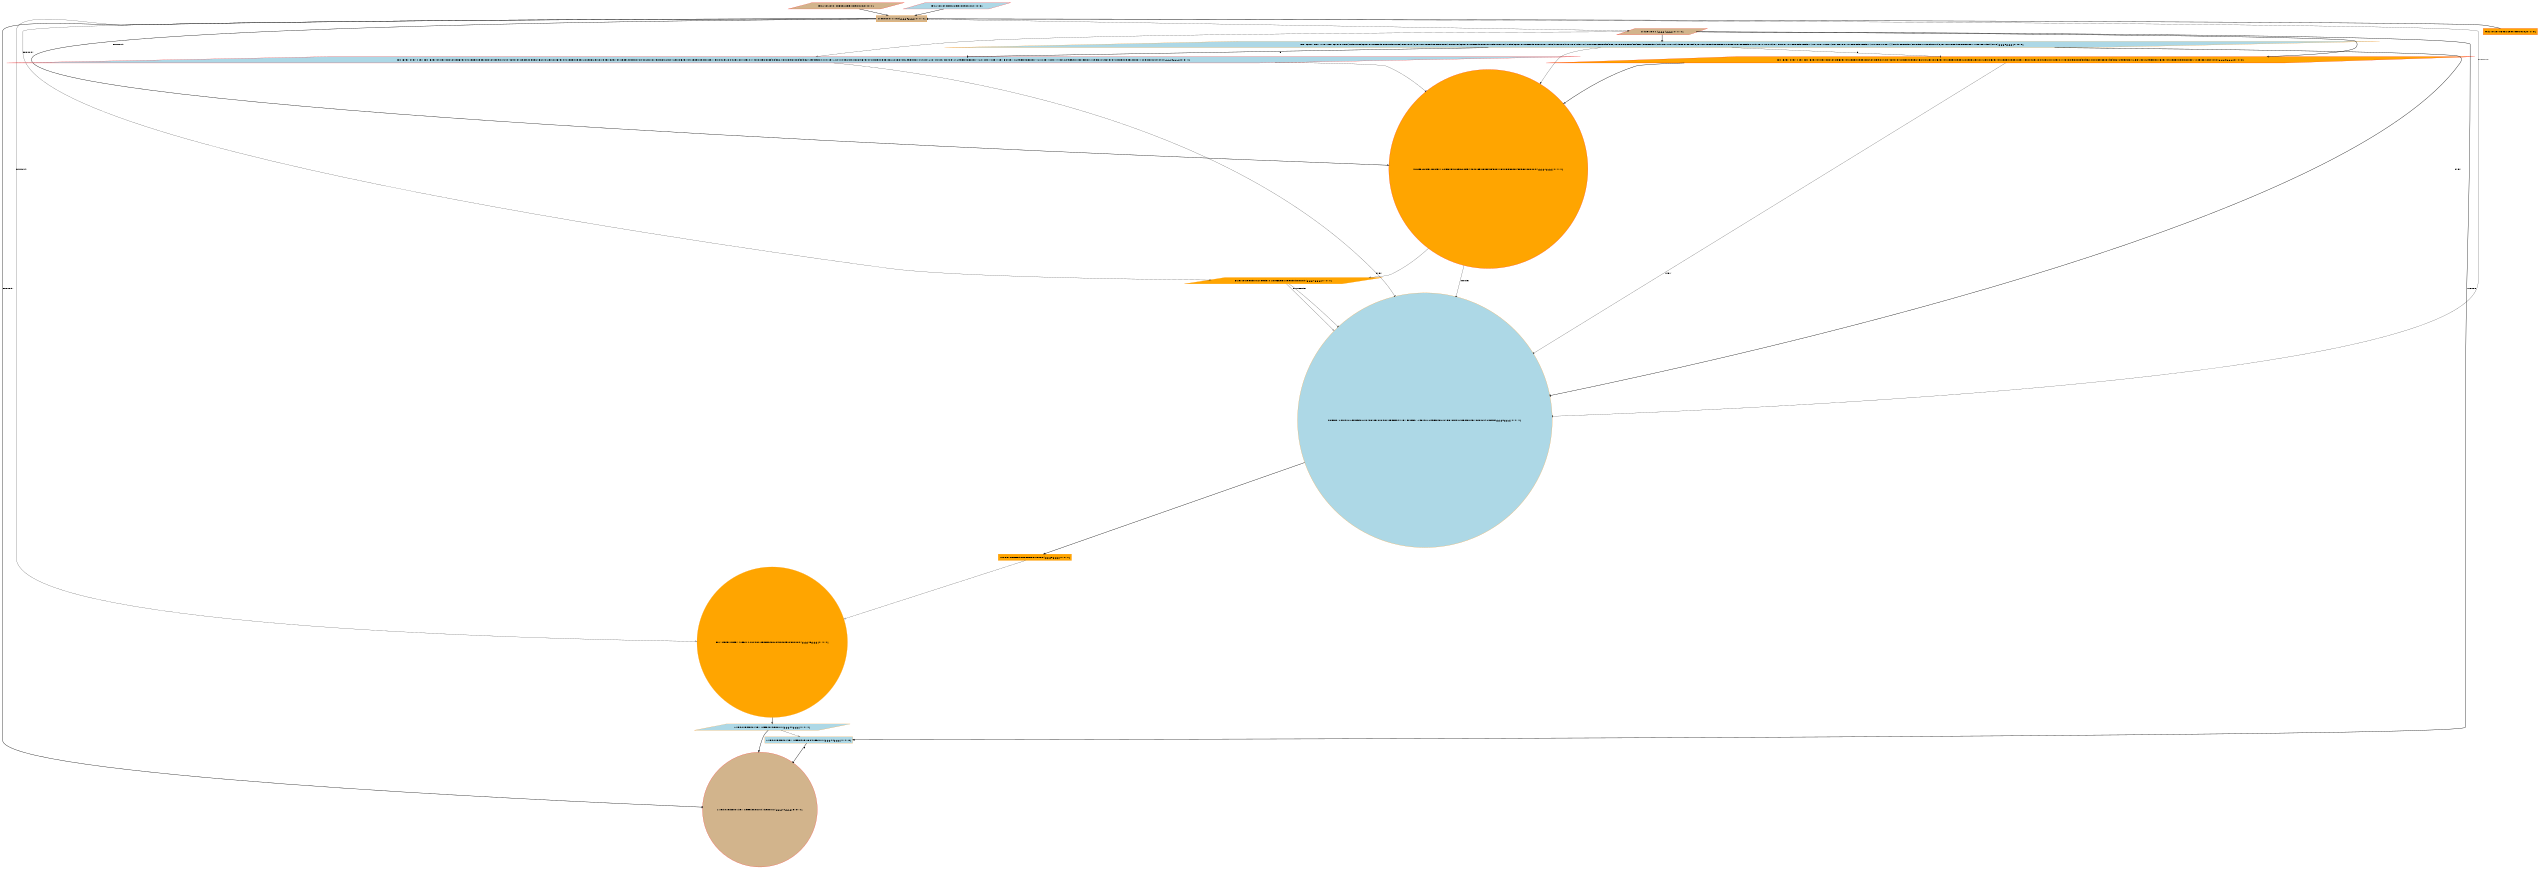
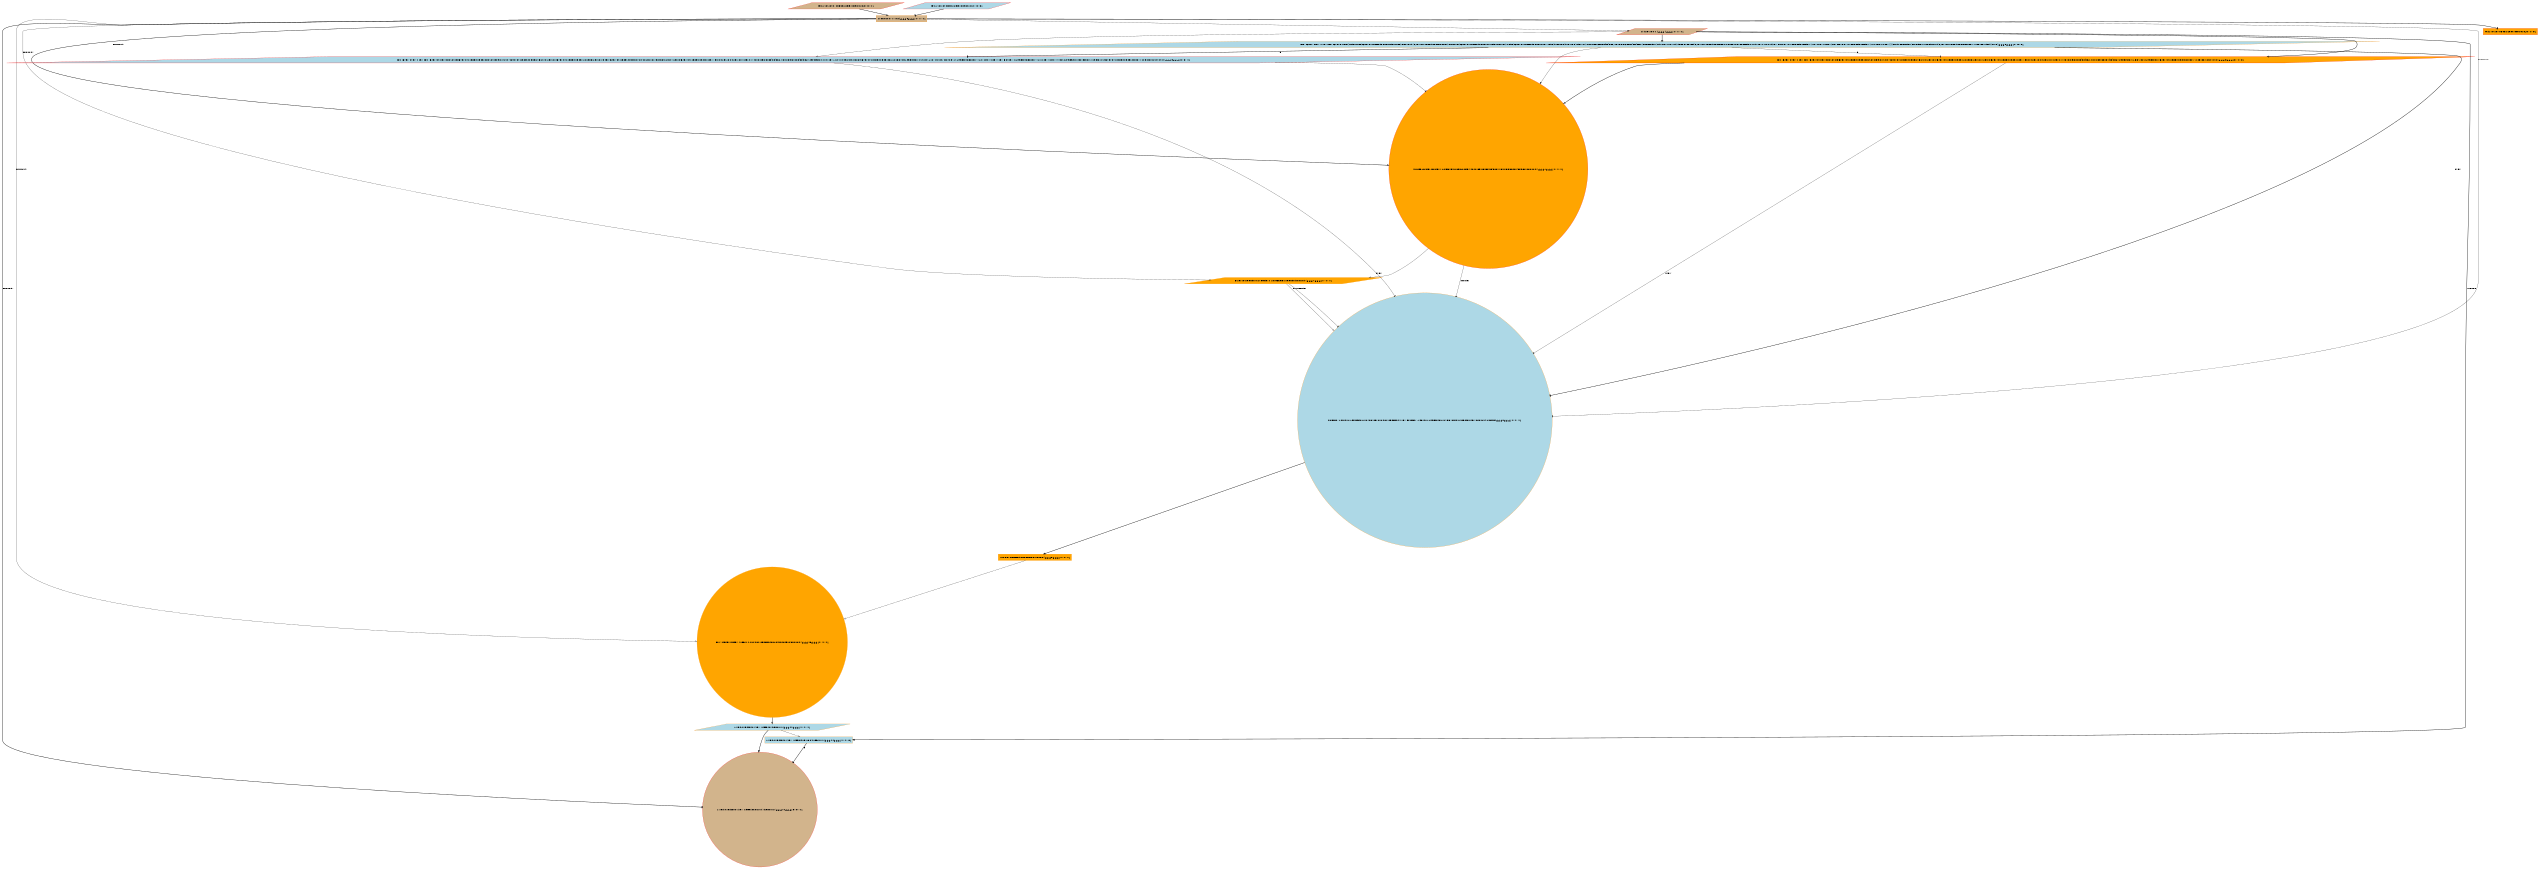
edge "testAlsoShouldOptimizeLexicographic['1', '0', '0']" -> "int cardinality = 1234@@@3@@@['1', '1', '1']": arrowhead onormal -> tee
edge "testAlsoShouldOptimizeLexicographic['0', '1', '0']" -> "int cardinality = 1234@@@3@@@['1', '1', '1']": reversed
